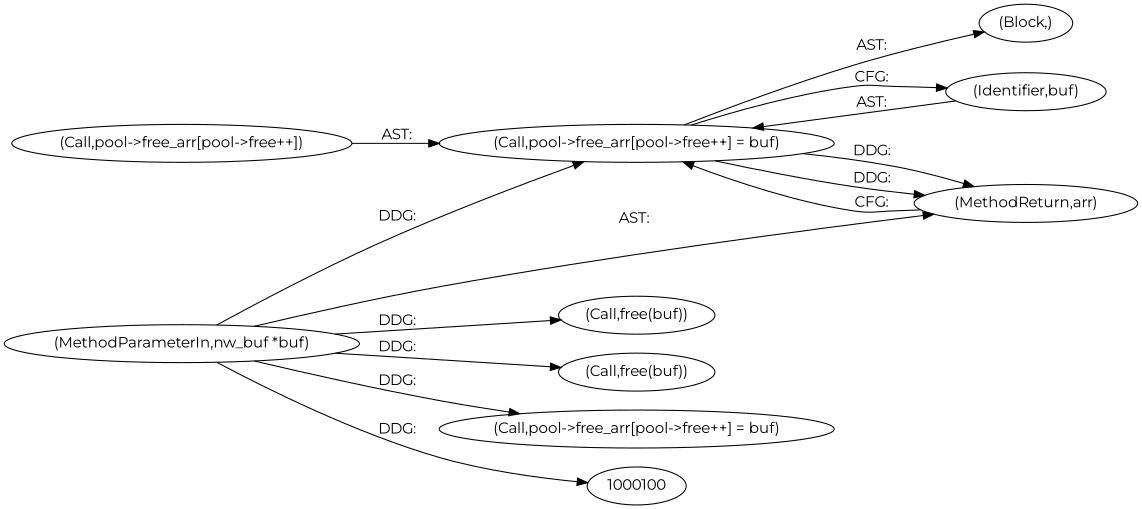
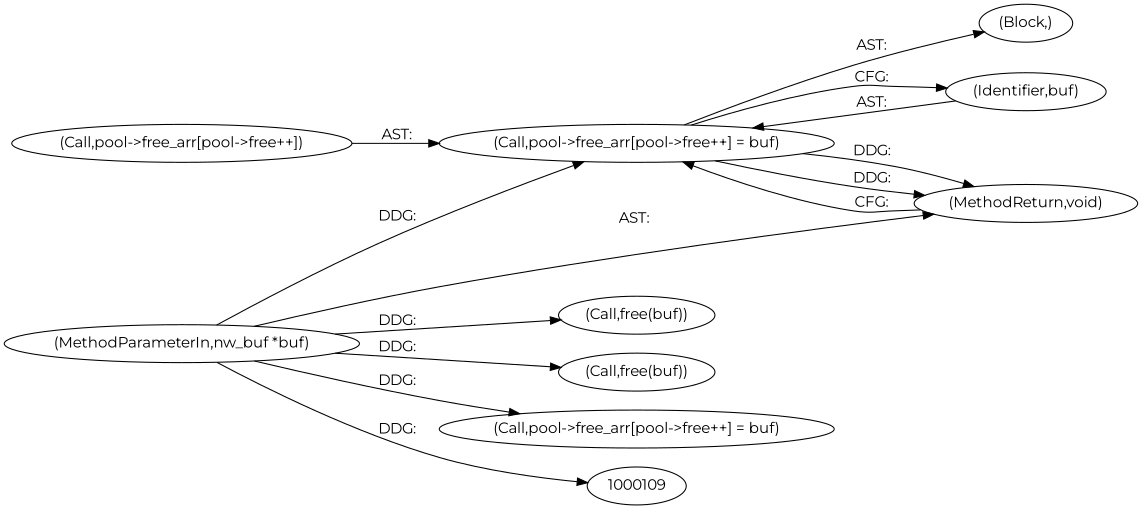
node "(MethodReturn,arr)": label "(MethodReturn,arr)" -> "(MethodReturn,void)"
node "1000100": label "1000100" -> "1000109"
